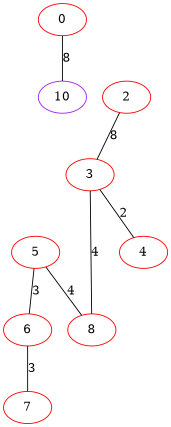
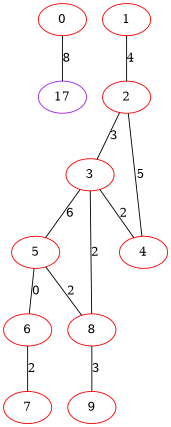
node "1": added
node "10": label "10" -> "17"
edge "2" -- "3": label "8" -> "3"
edge "2" -- "4": added, label "5"
edge "3" -- "5": added, label "6"
edge "3" -- "8": label "4" -> "2"
edge "5" -- "6": label "3" -> "0"
edge "5" -- "8": label "4" -> "2"
edge "6" -- "7": label "3" -> "2"
node "9": added
